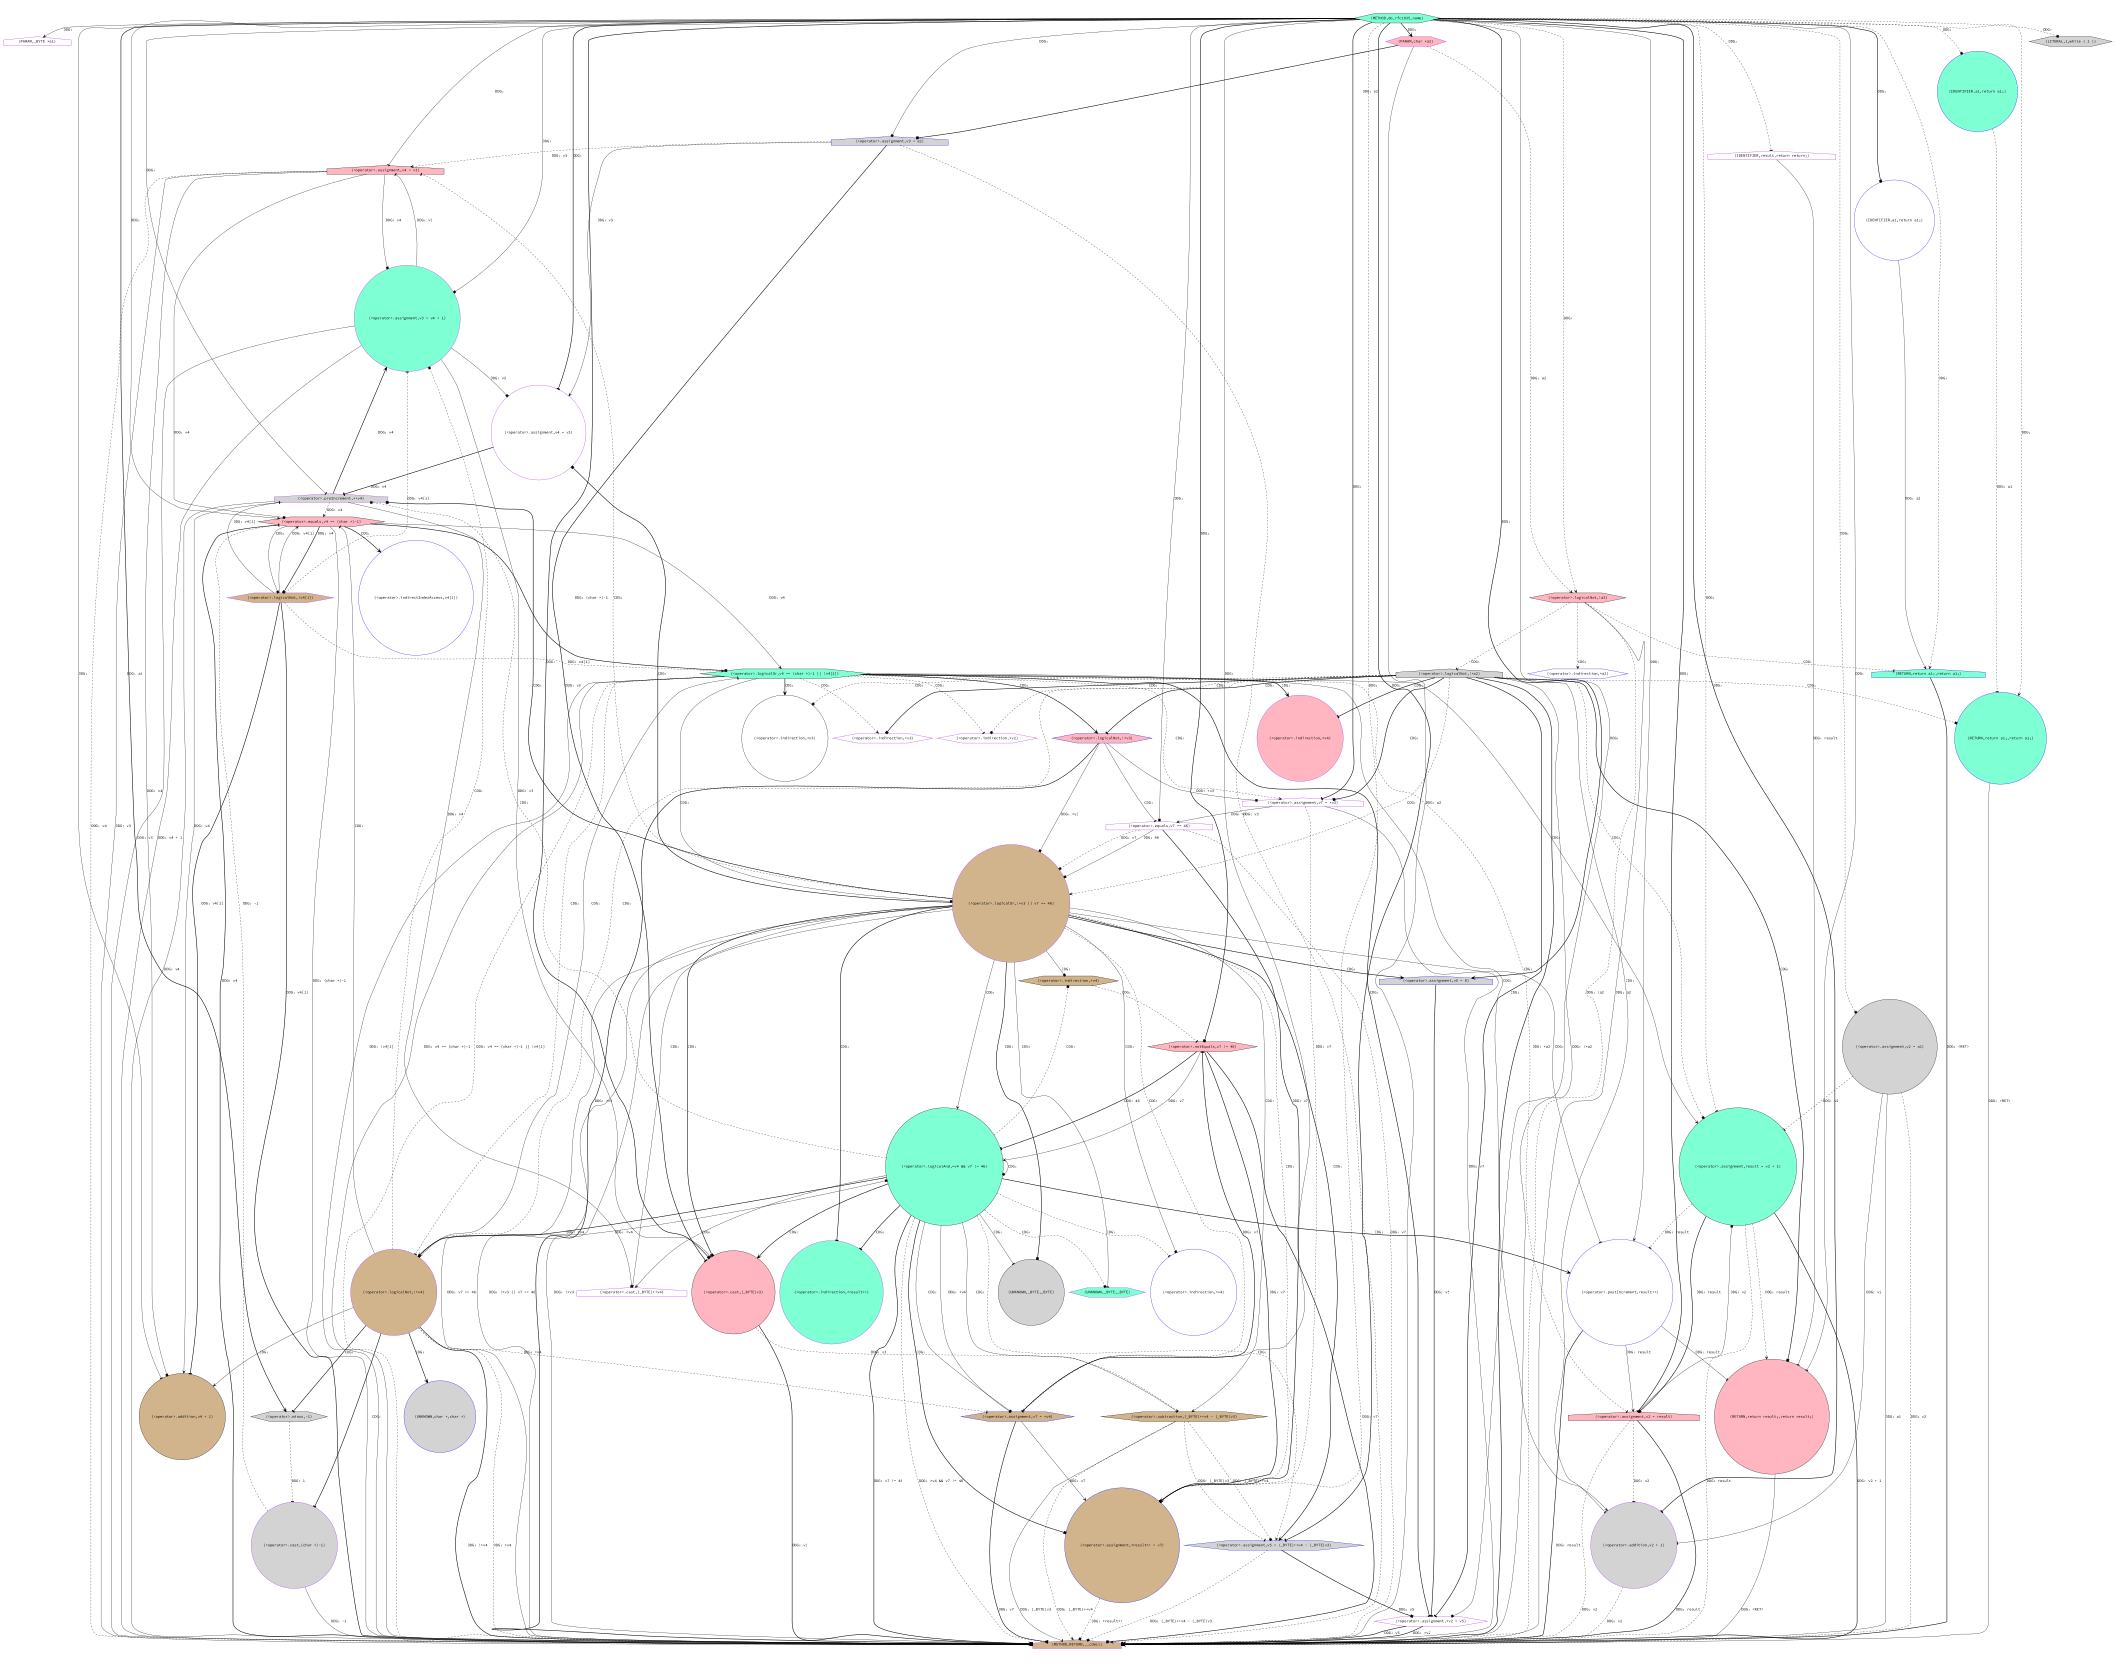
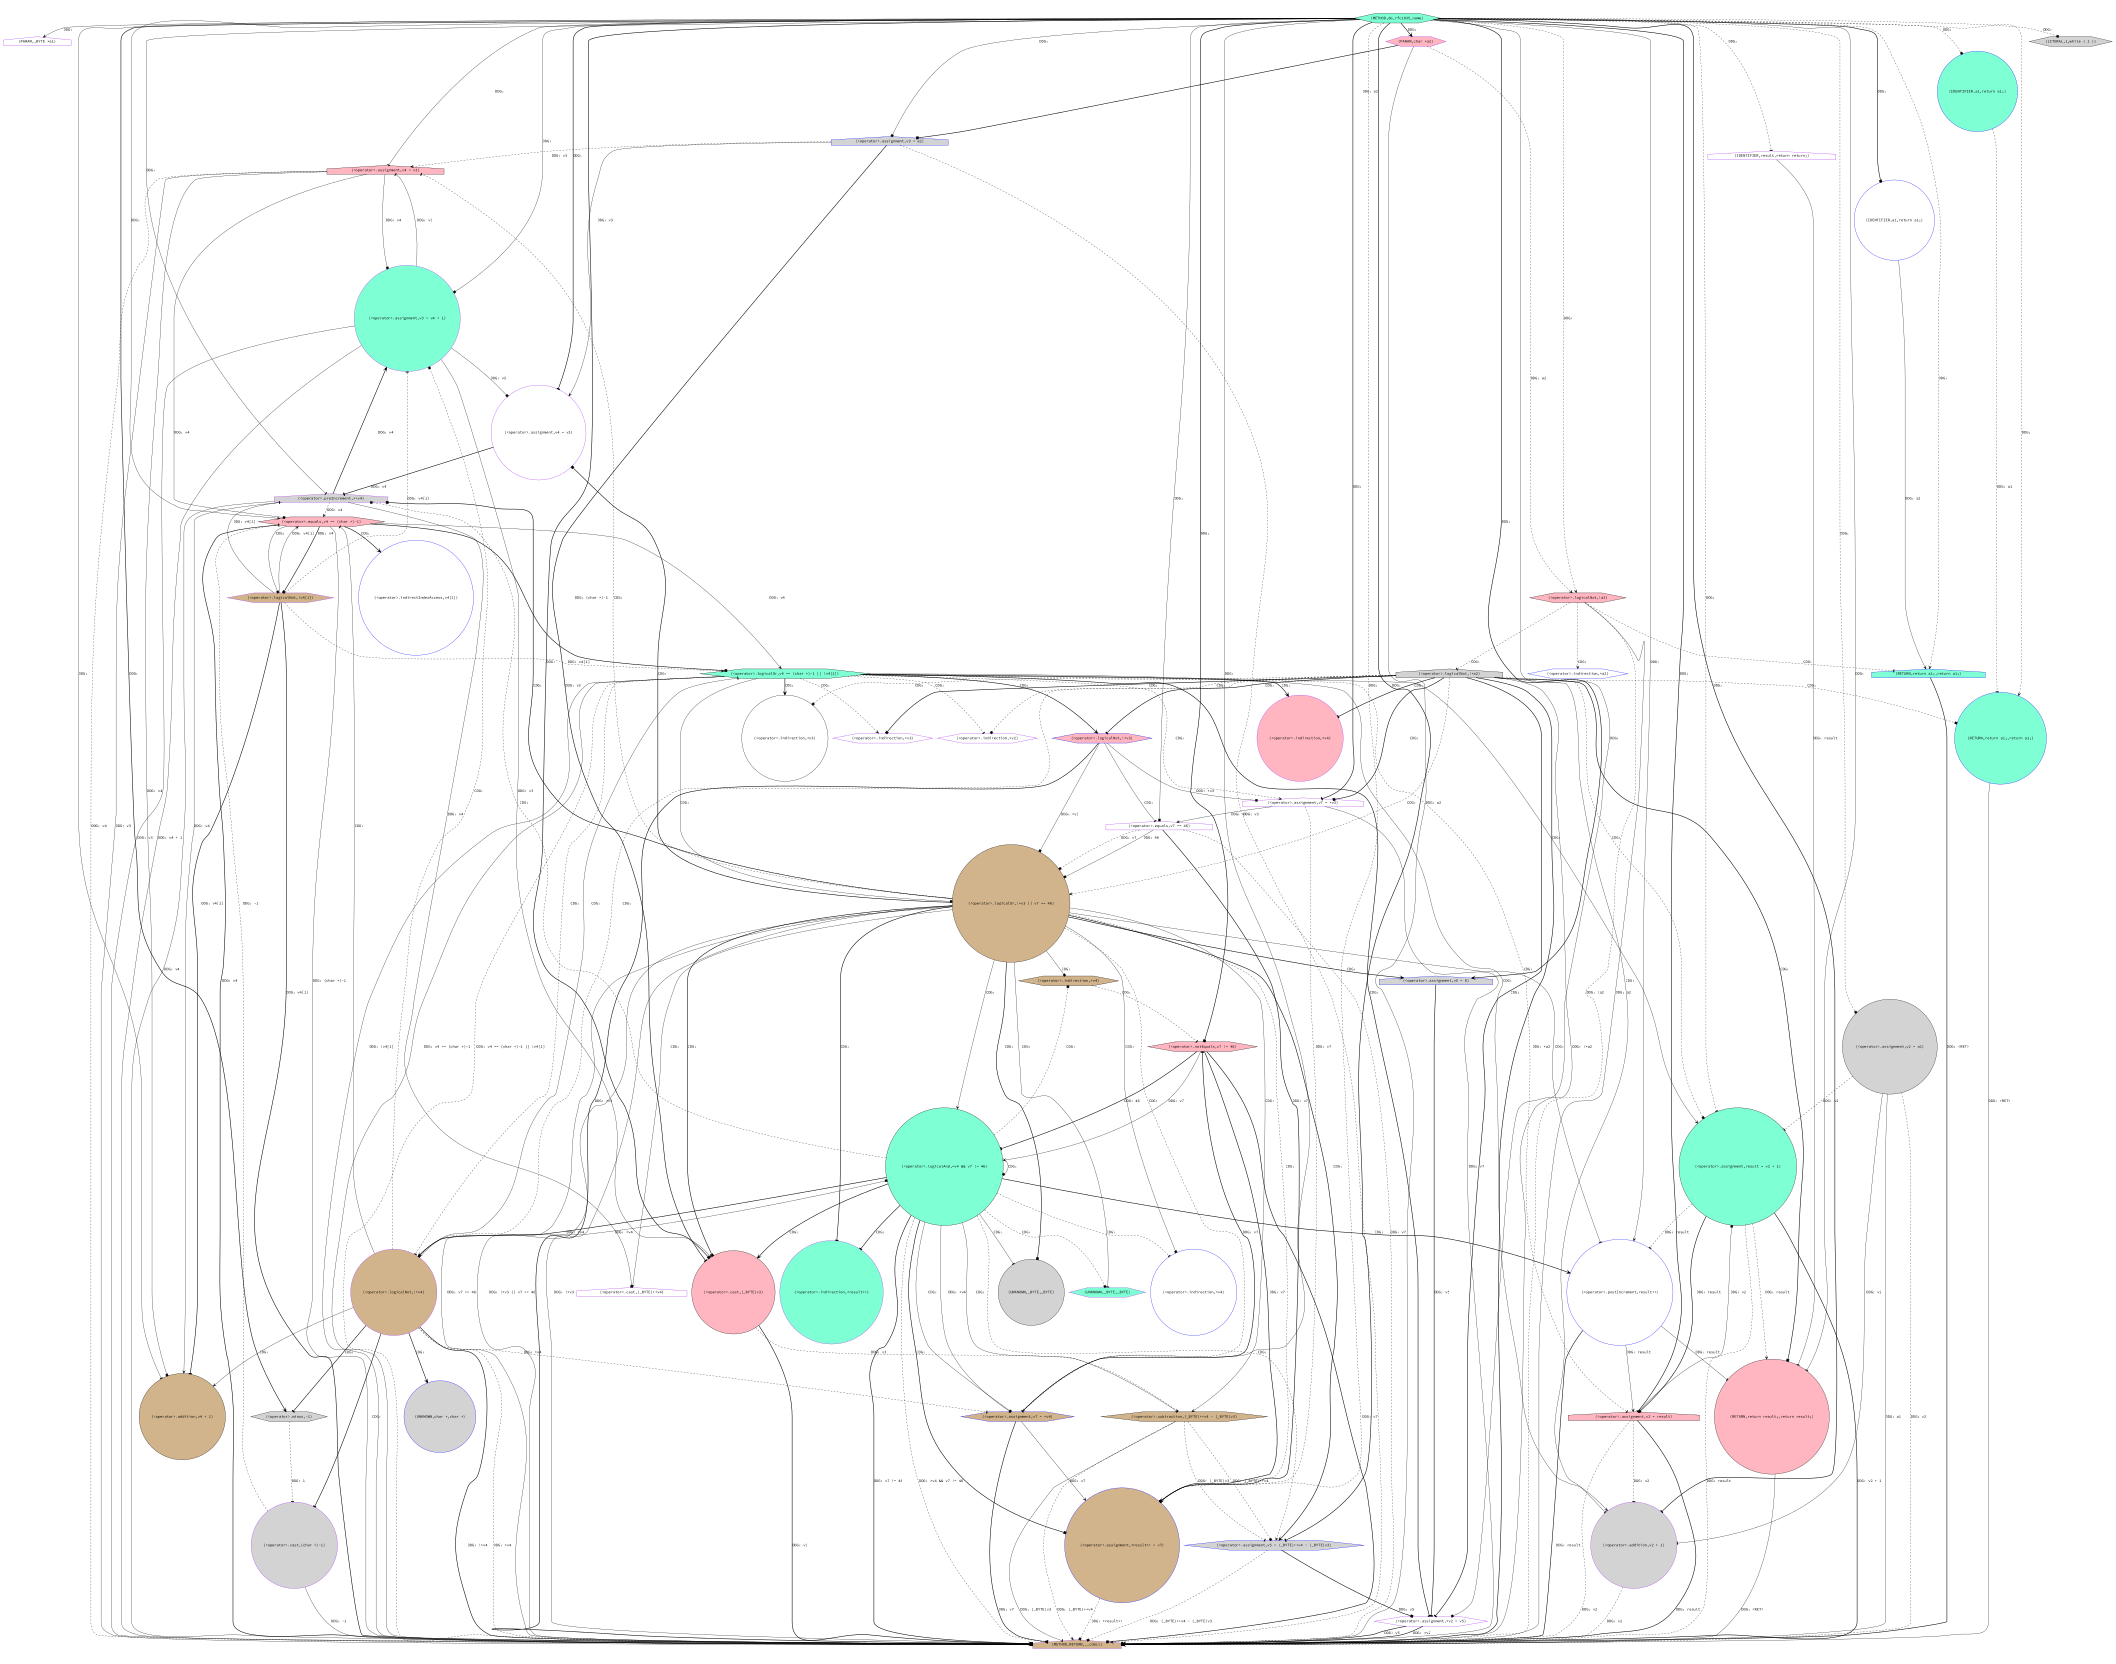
edge "(METHOD,do_rfc1035_name)" -> "(<operator>.minus,-1)": label "DDG: a1" -> "DDG: "
node "(<operator>.logicalOr,!*v3 || v7 == 46)": color purple -> black
edge "(<operator>.logicalAnd,*v4 && v7 != 46)" -> "(<operator>.cast,(_BYTE)++v4)": removed, label "CDG:"
